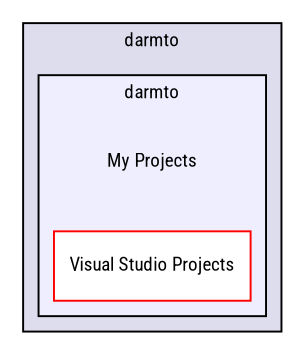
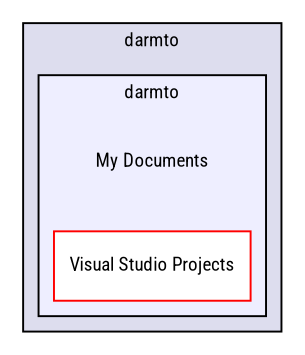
node "My Projects": label "My Projects" -> "My Documents"
